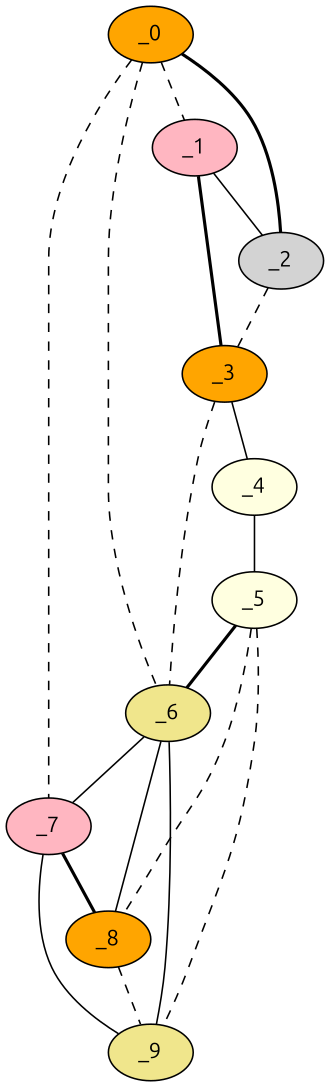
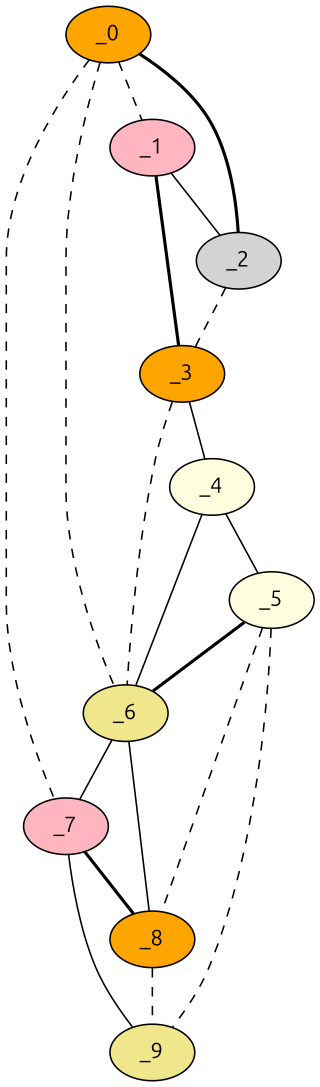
edge "_6" -- "_9": now "_6" -- "_4"
